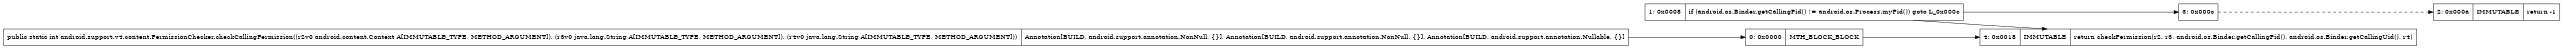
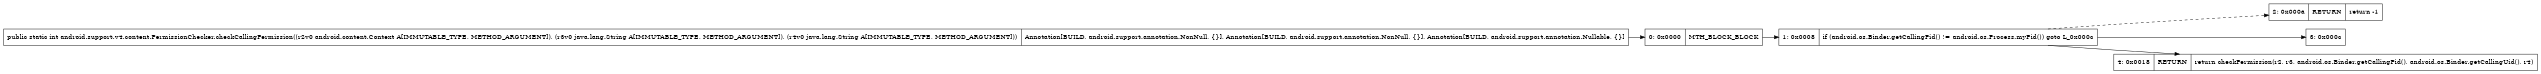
edge "3: 0x000c" -> "2: 0x000a": now "1: 0x0008" -> "2: 0x000a"
node "2: 0x000a": text "IMMUTABLE" -> "RETURN"
edge "0: 0x0000" -> "4: 0x0018": now "0: 0x0000" -> "1: 0x0008"
node "4: 0x0018": text "IMMUTABLE" -> "RETURN"
